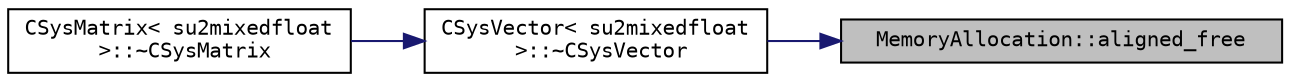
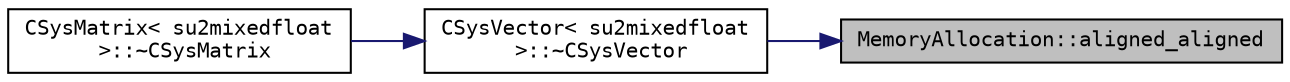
node "MemoryAllocation::aligned_free": label "MemoryAllocation::aligned_free" -> "MemoryAllocation::aligned_aligned"
